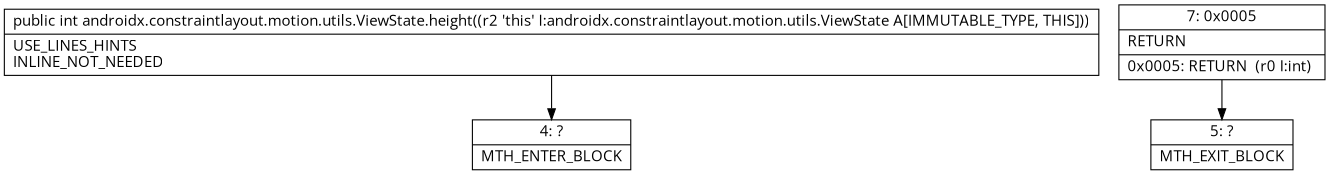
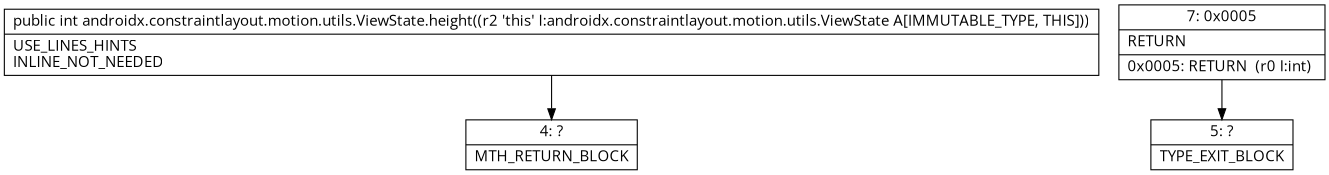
node "4: ?": text "MTH_ENTER_BLOCK" -> "MTH_RETURN_BLOCK"
node "5: ?": text "MTH_EXIT_BLOCK" -> "TYPE_EXIT_BLOCK"
